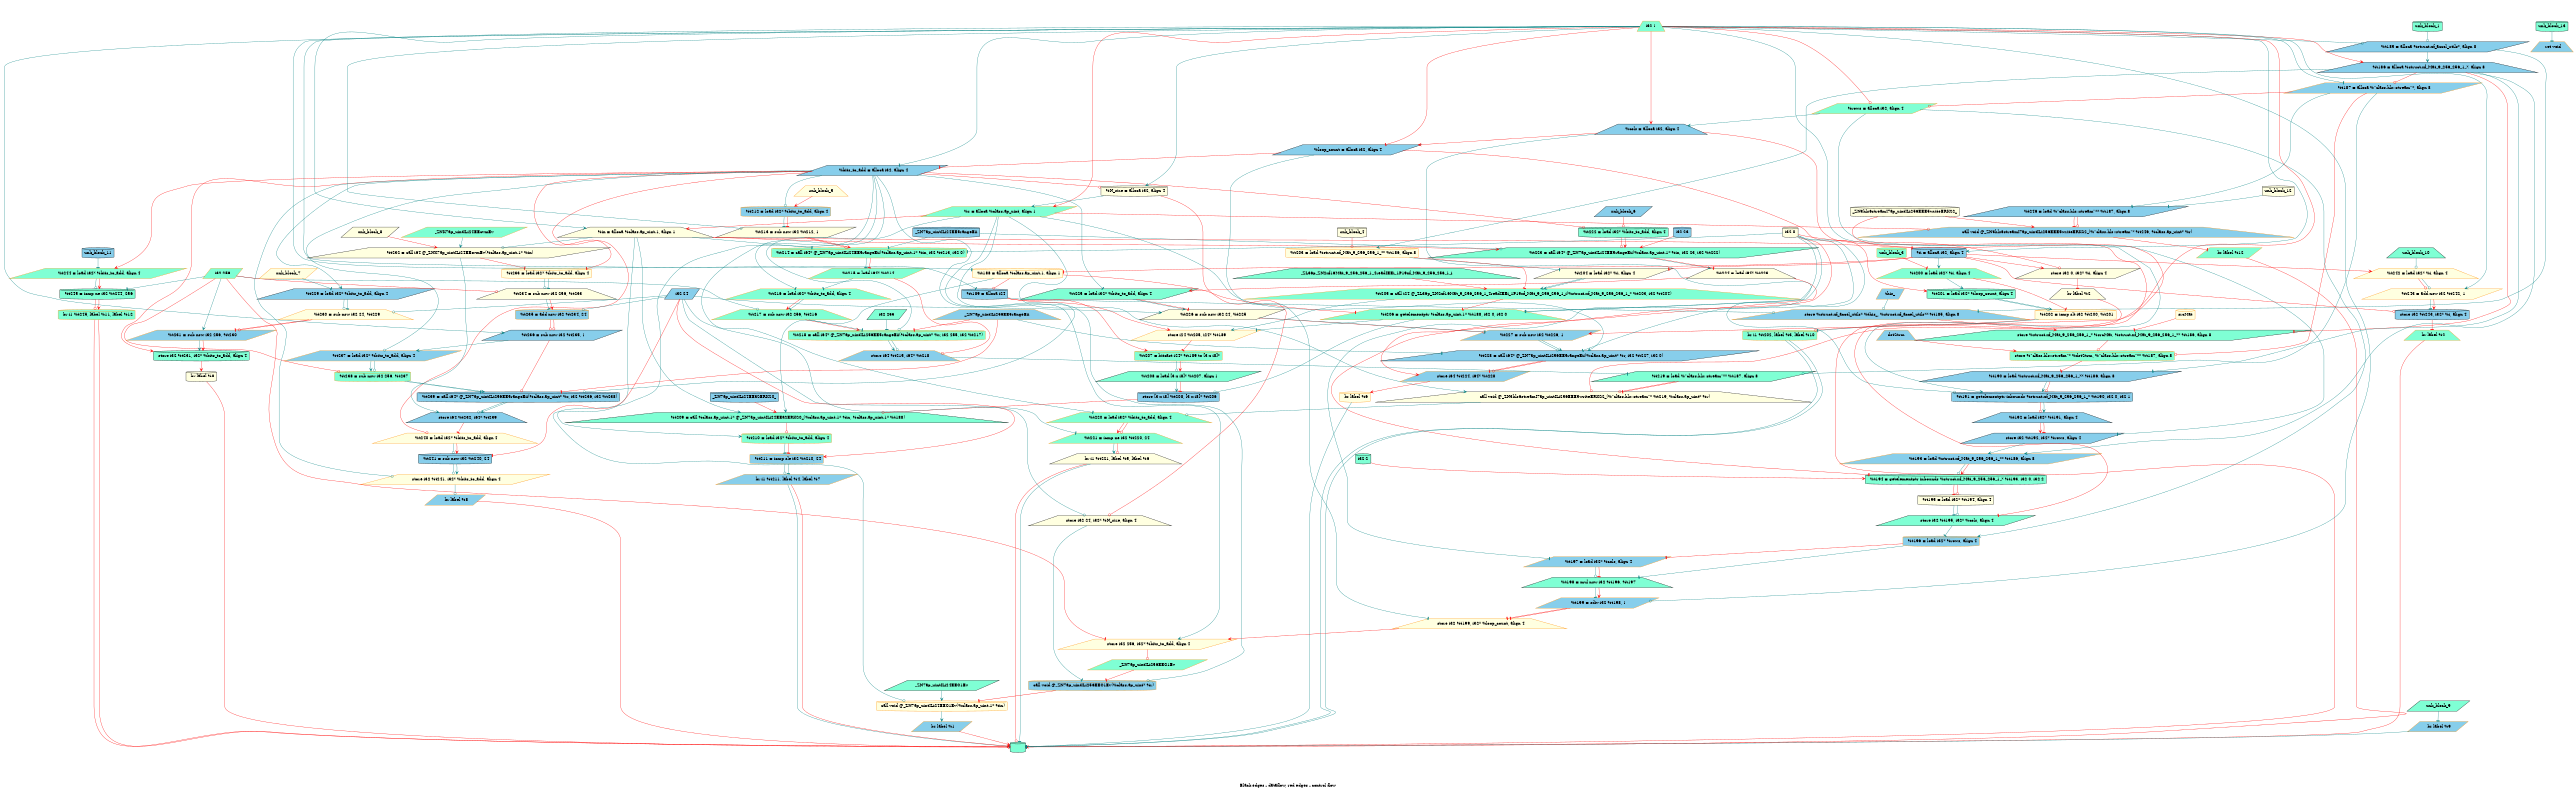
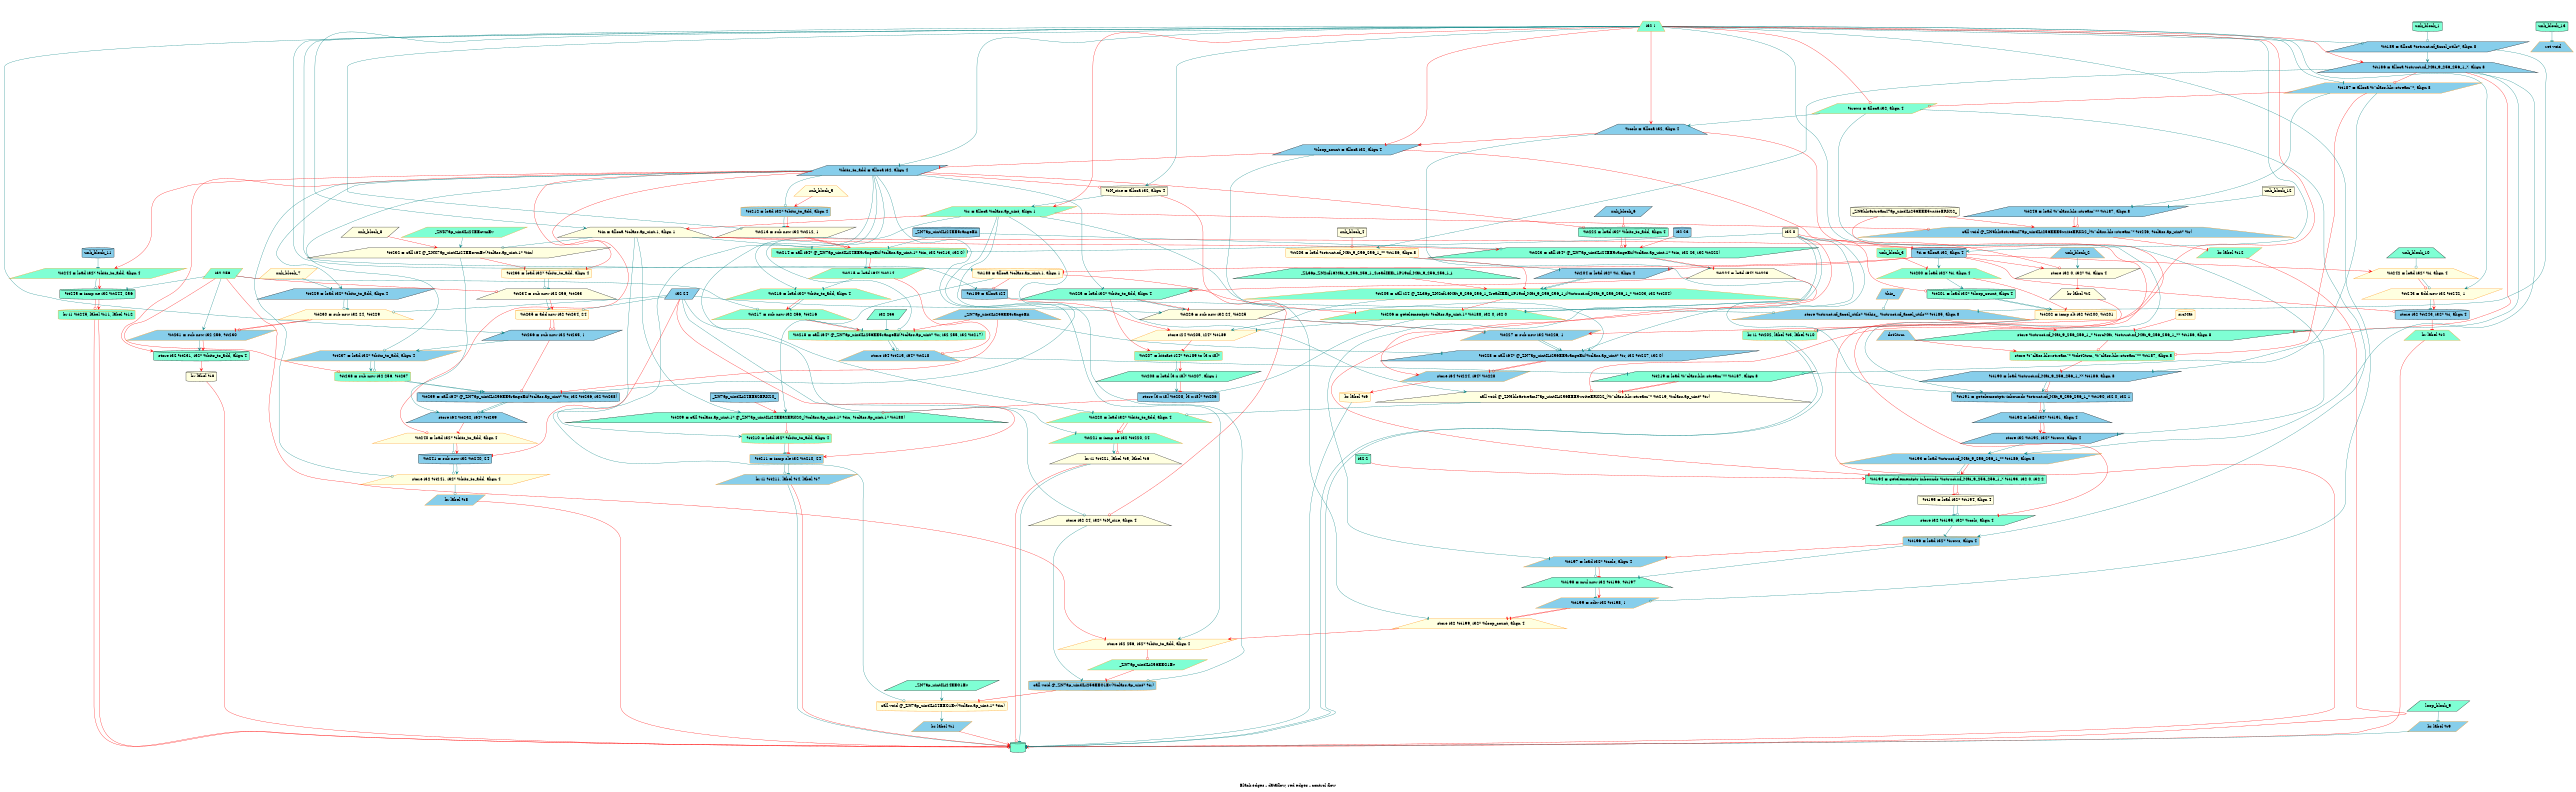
edge "%loop_count = alloca i32, align 4" -> "%t201 = load i32* %loop_count, align 4": arrowhead vee -> odot
node "unk_block_2": added
node "%t204 = load i32* %i, align 4": fillcolor lightyellow -> skyblue
node "%t235 = add nsw i32 %t234, 24": fillcolor skyblue -> lightyellow
edge "%t189 = alloca i24" -> "%t207 = bitcast i24* %t189 to [3 x i8]*": now "%t225 = load i32* %bits_to_add, align 4" -> "%t207 = bitcast i24* %t189 to [3 x i8]*"
node "unk_block_9": label "unk_block_9" -> "loop_block_9"
